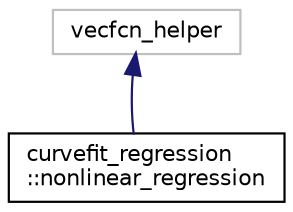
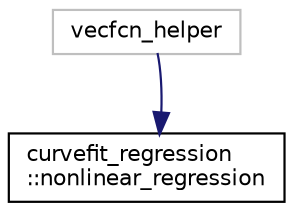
edge "curvefit_regression ::nonlinear_regression" -> "vecfcn_helper": reversed
